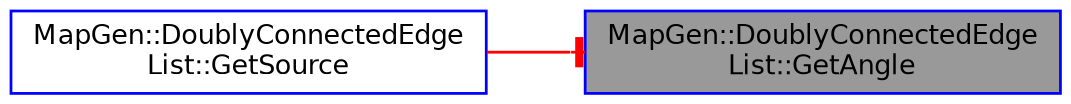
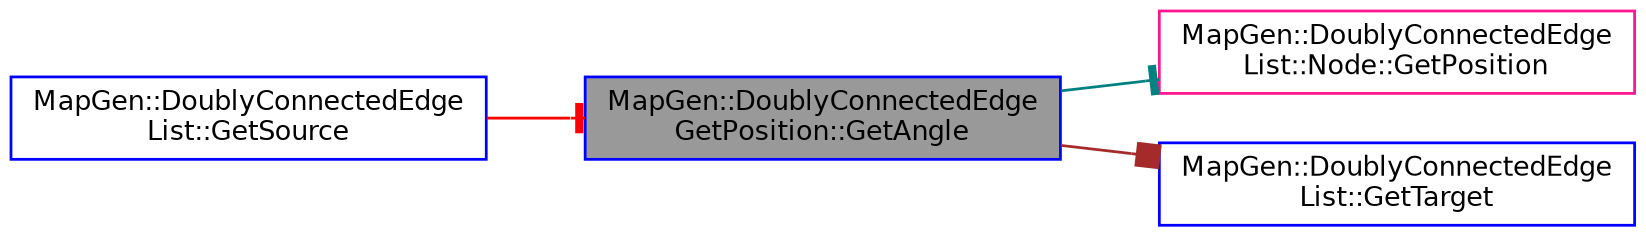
node "MapGen::DoublyConnectedEdge List::GetAngle": label "MapGen::DoublyConnectedEdge List::GetAngle" -> "MapGen::DoublyConnectedEdge GetPosition::GetAngle"
node "MapGen::DoublyConnectedEdge List::Node::GetPosition": added
node "MapGen::DoublyConnectedEdge List::GetTarget": added
